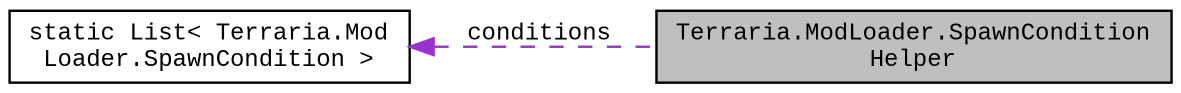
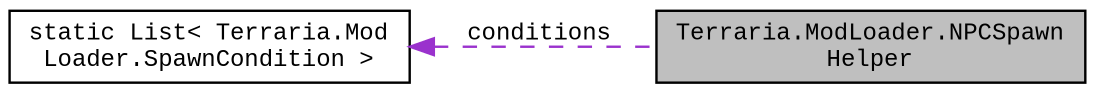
node "Terraria.ModLoader.SpawnCondition Helper": label "Terraria.ModLoader.SpawnCondition Helper" -> "Terraria.ModLoader.NPCSpawn Helper"
